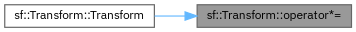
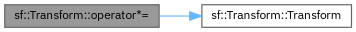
edge "sf::Transform::Transform" -> "sf::Transform::operator*=": reversed
